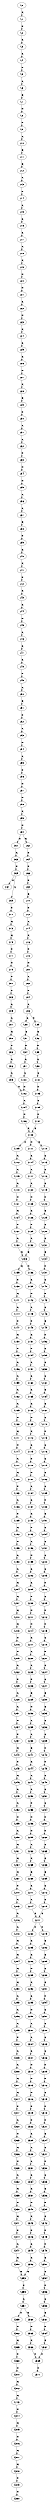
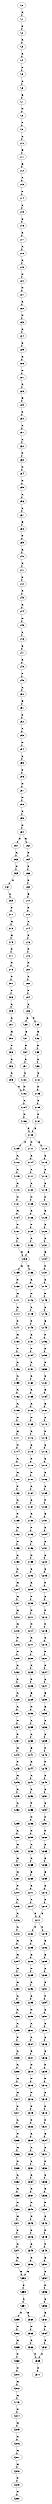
edge "S65" -> "S69": now "S67" -> "S69"
edge "S252" -> "S255": removed, label "A"
